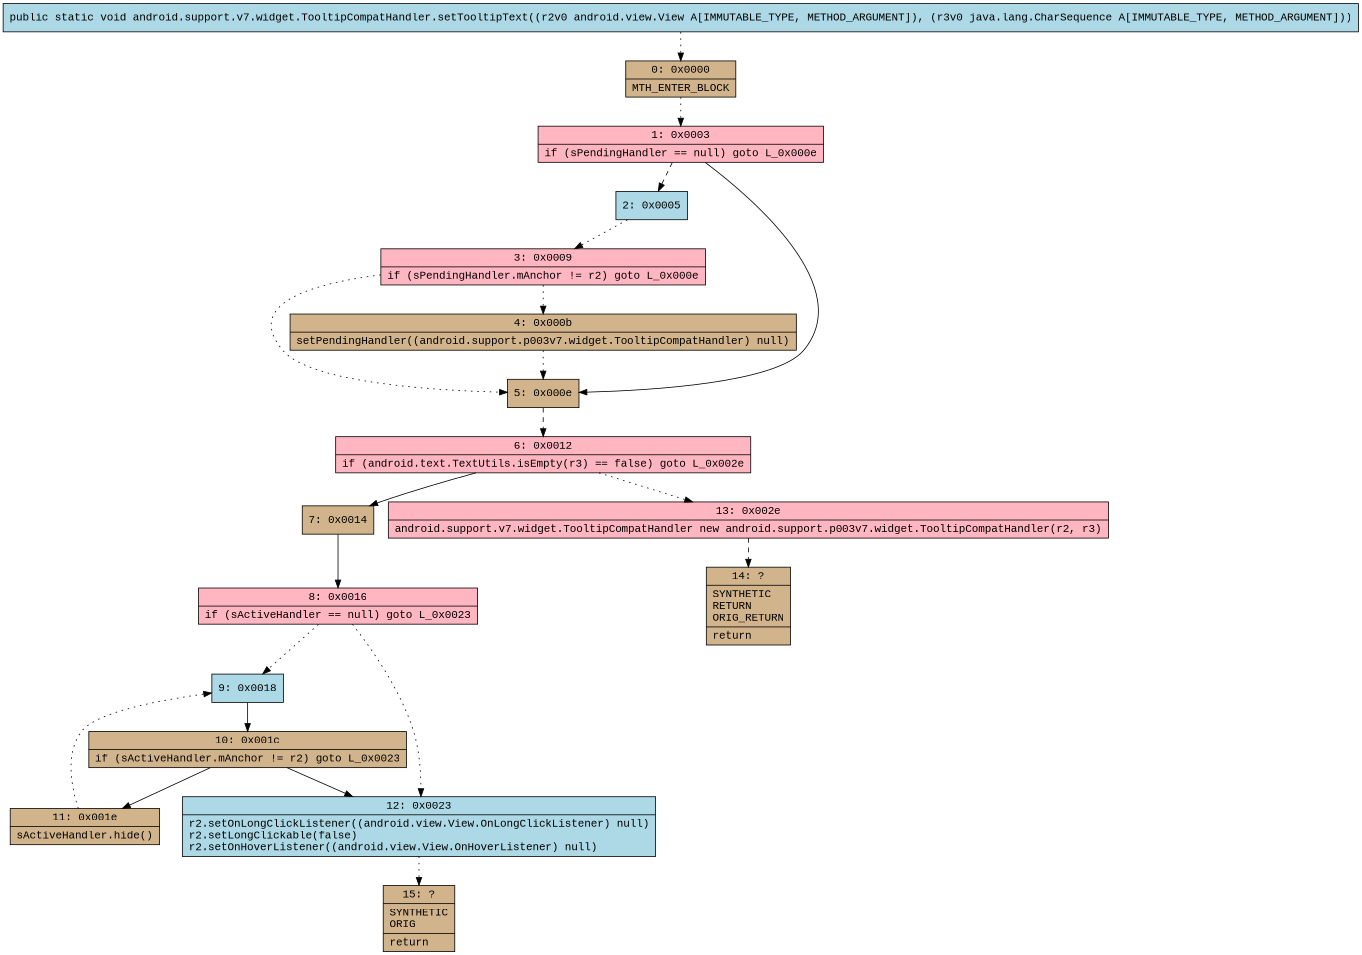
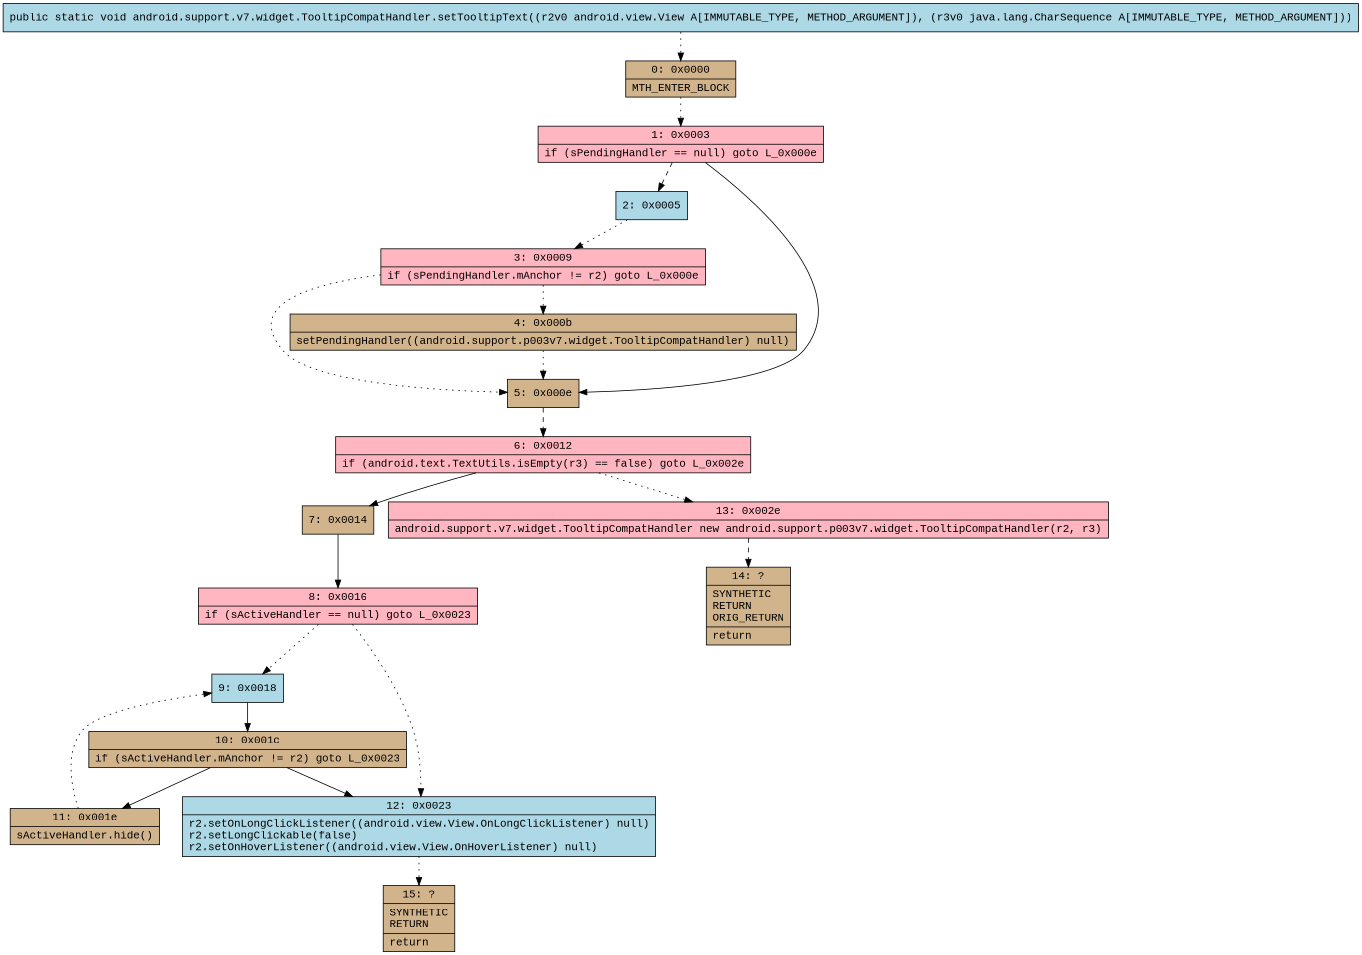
node "15: ?": text "ORIG" -> "RETURN"
